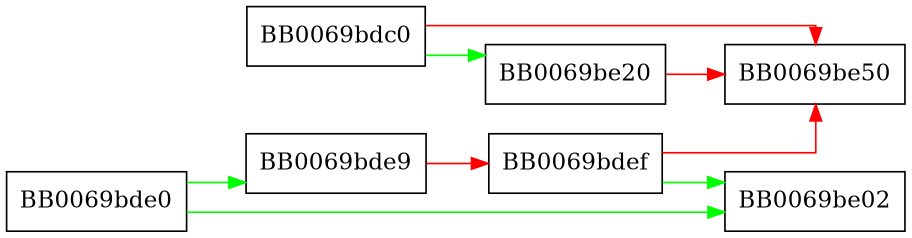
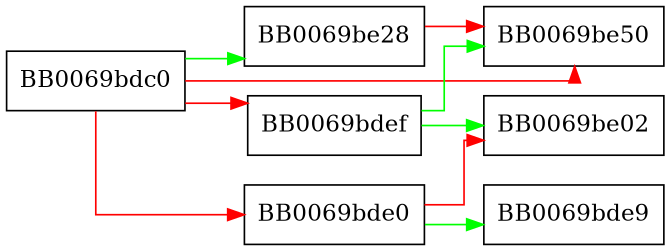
node "BB0069be20": label "BB0069be20" -> "BB0069be28"
edge "BB0069bdef" -> "BB0069be50": color red -> green
edge "BB0069bde9" -> "BB0069bdef": now "BB0069bdc0" -> "BB0069bdef"
edge "BB0069bde0" -> "BB0069be02": color green -> red
edge "BB0069bdc0" -> "BB0069bde0": added
